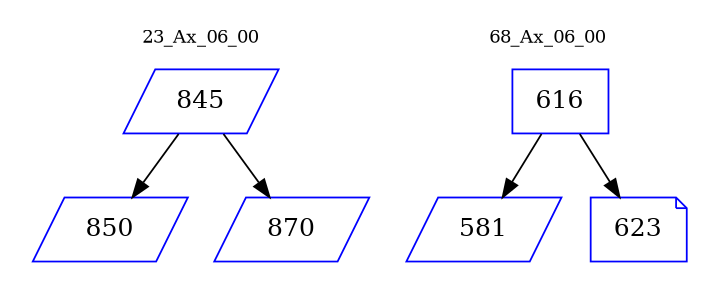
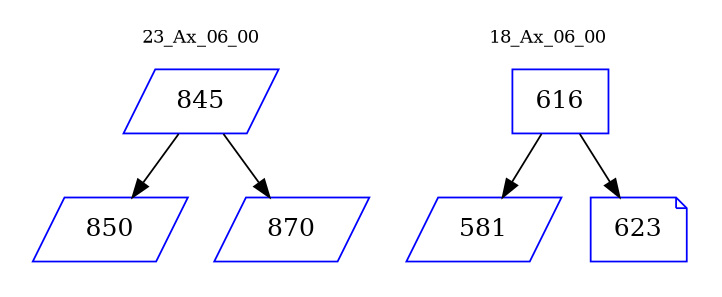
cluster "68_Ax_06_00": label "68_Ax_06_00" -> "18_Ax_06_00"
